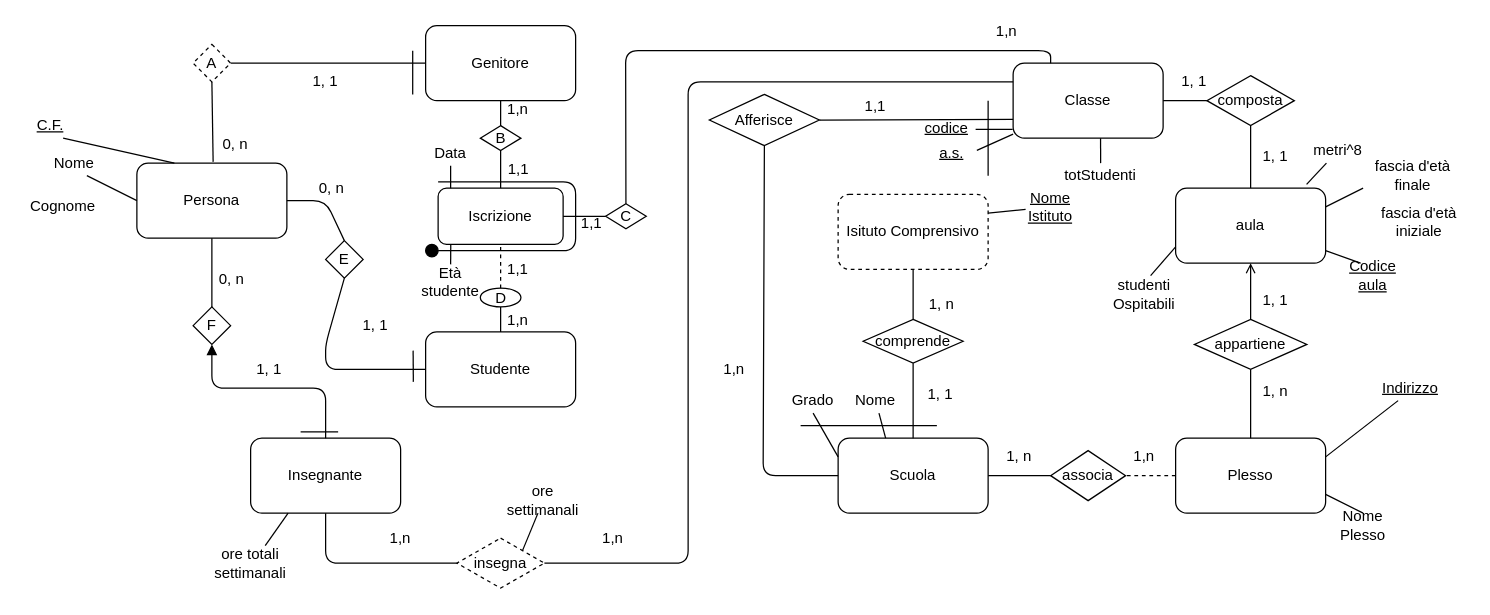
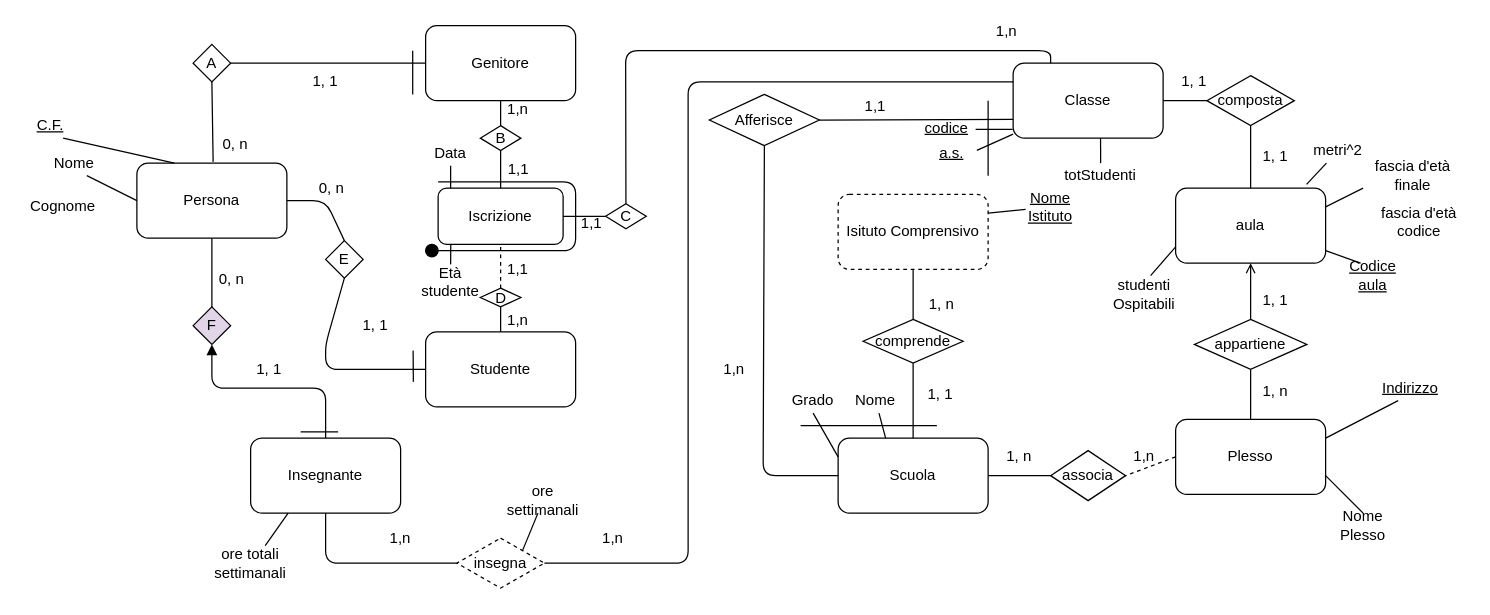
node "A": style dashed -> solid
node "metri^8": label "metri^8" -> "metri^2"
node "fascia d'età iniziale": label "fascia d'età iniziale" -> "fascia d'età codice"
node "D": shape ellipse -> diamond
node "F": fillcolor #ffffff -> #e1d5e7
node "Plesso": moved (1251, 476) -> (1251, 457)
